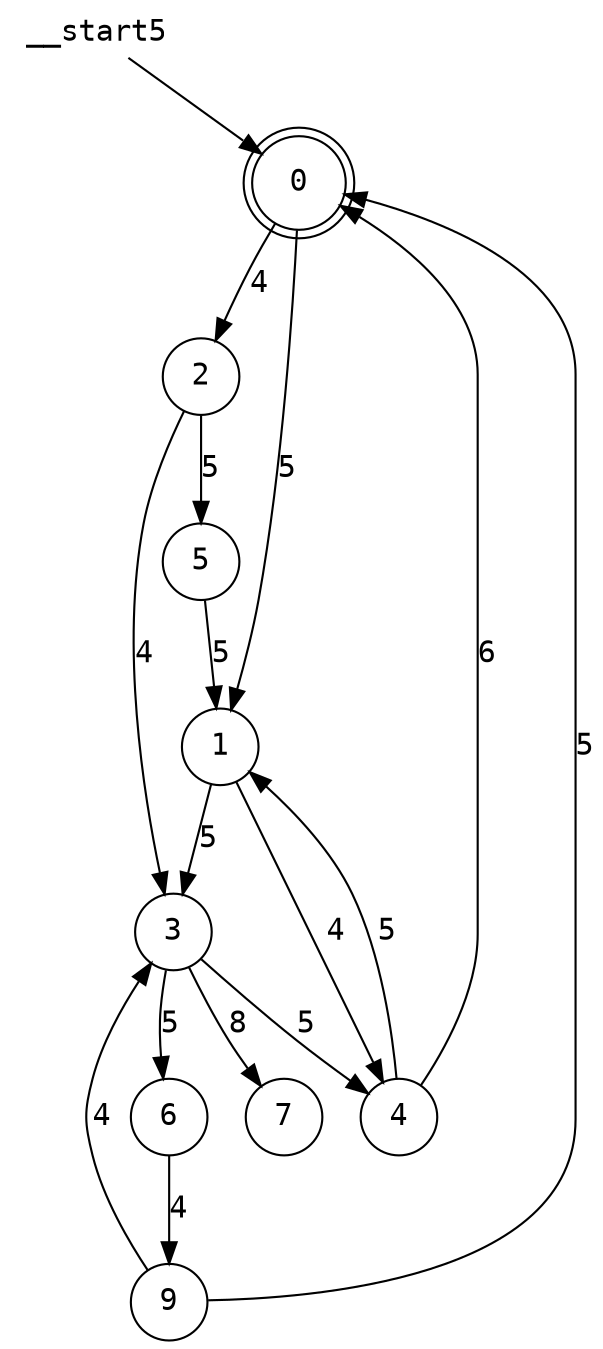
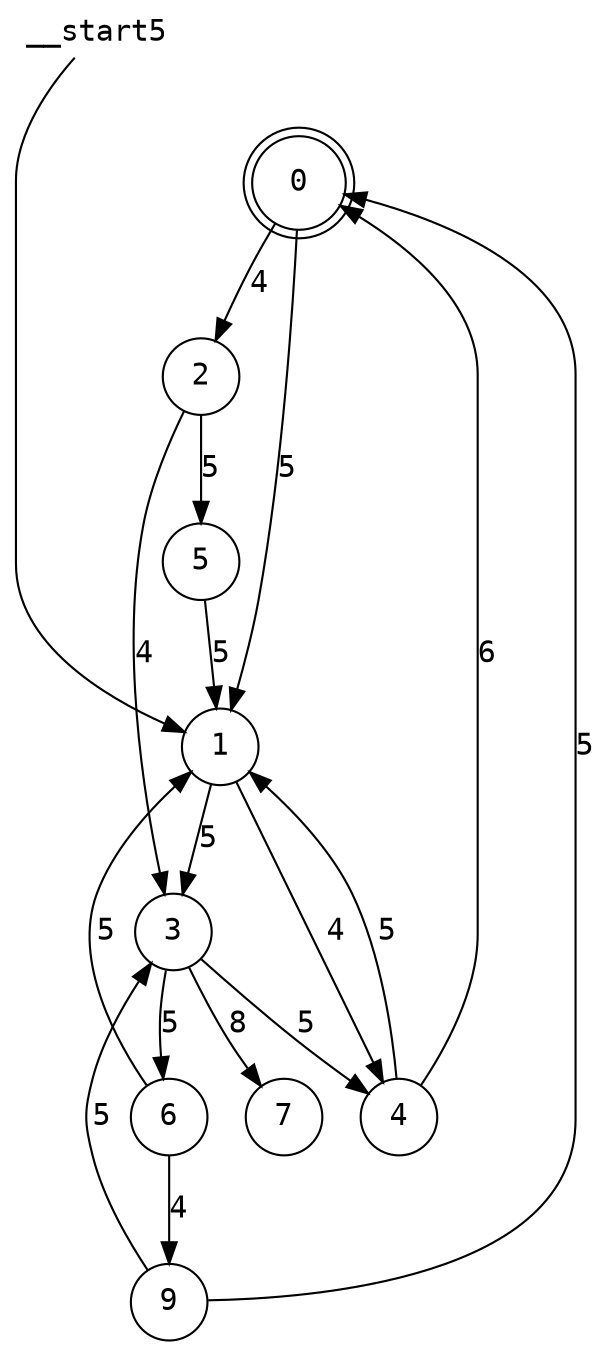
edge "__start5" -> "0": now "__start5" -> "1"
edge "6" -> "1": added, label "5"
edge "9" -> "3": label "4" -> "5"
